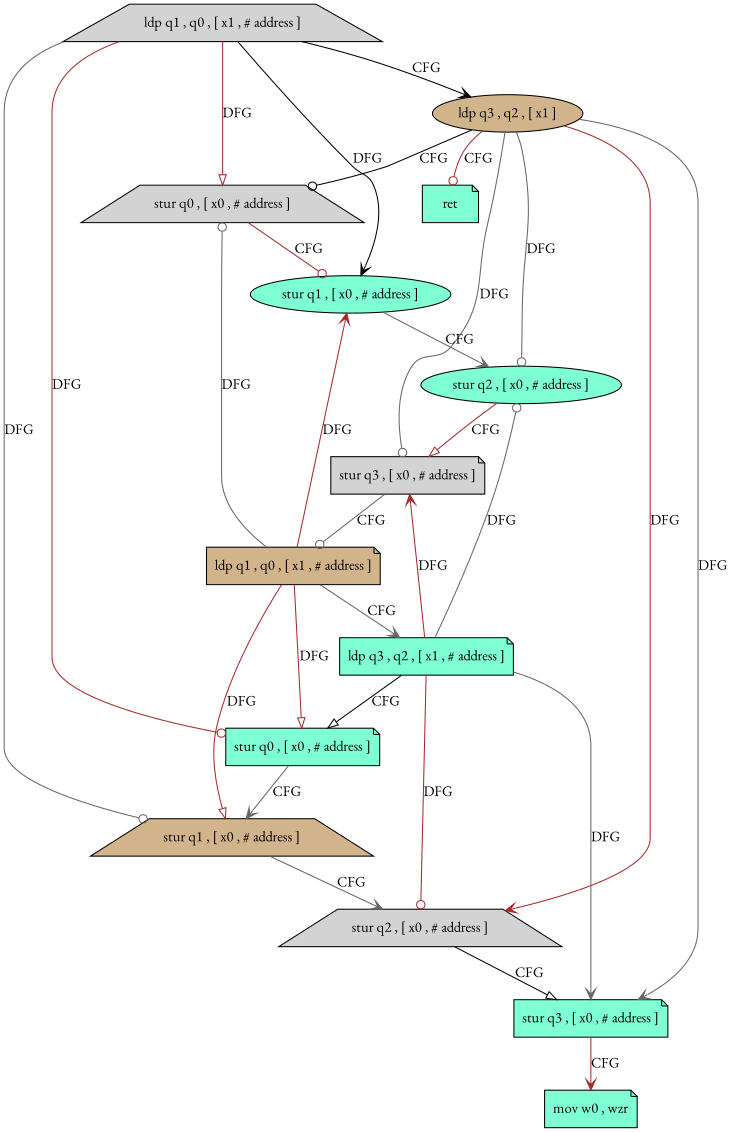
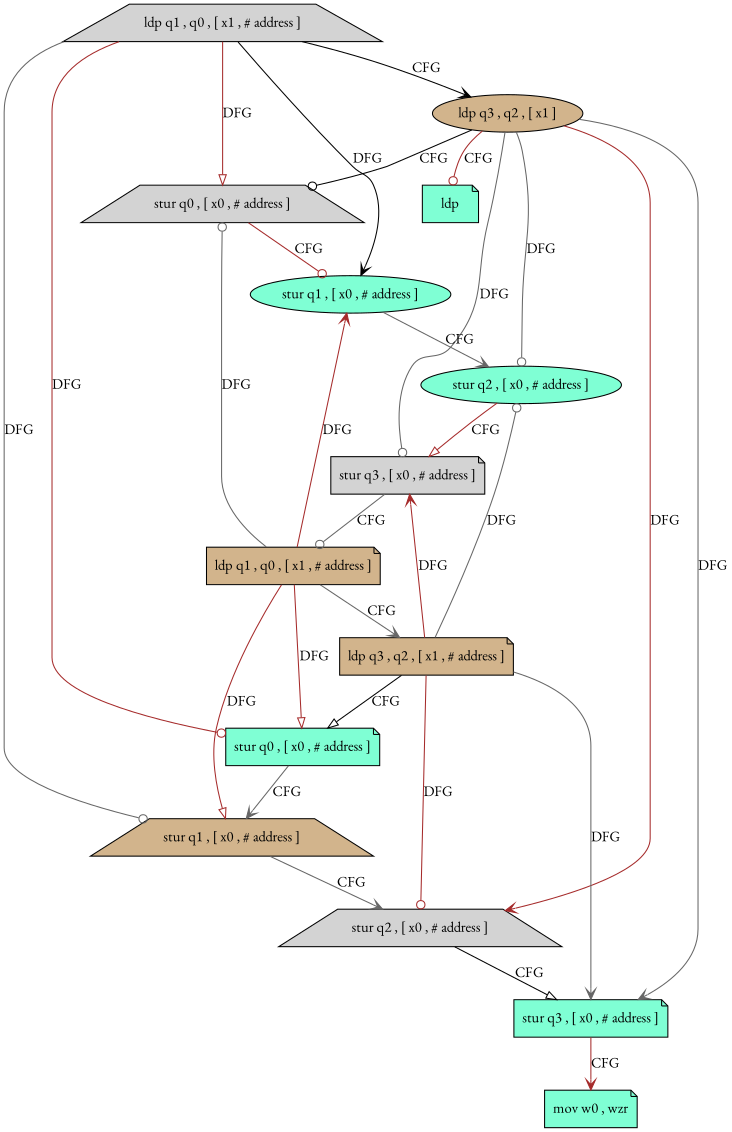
node "ret": label "ret" -> "ldp"
node "ldp q3 , q2 , [ x1 , # address ]": fillcolor aquamarine -> tan
